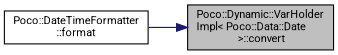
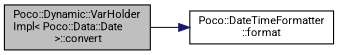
edge "Poco::DateTimeFormatter ::format" -> "Poco::Dynamic::VarHolder Impl< Poco::Data::Date >::convert": reversed
